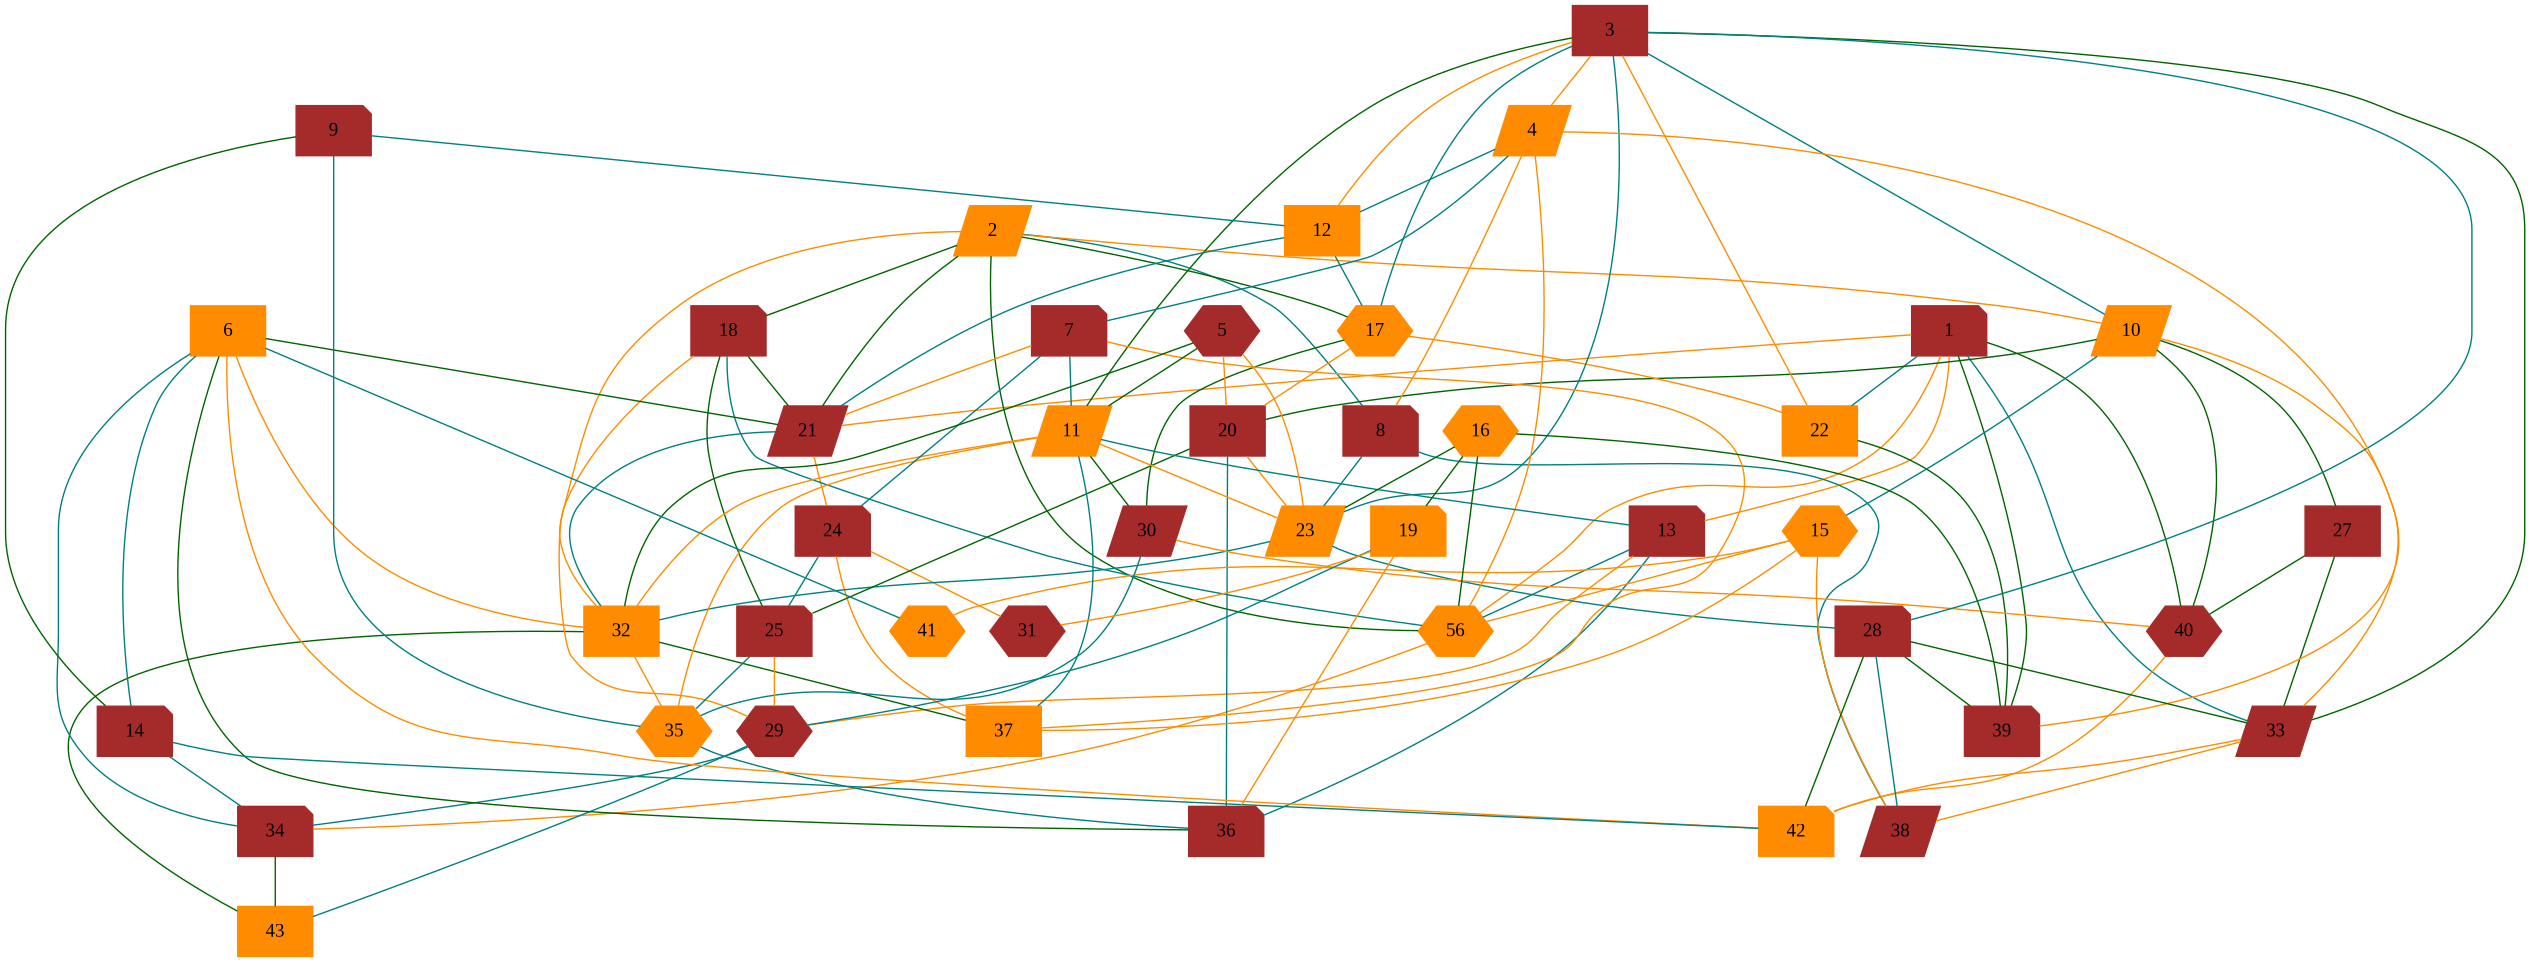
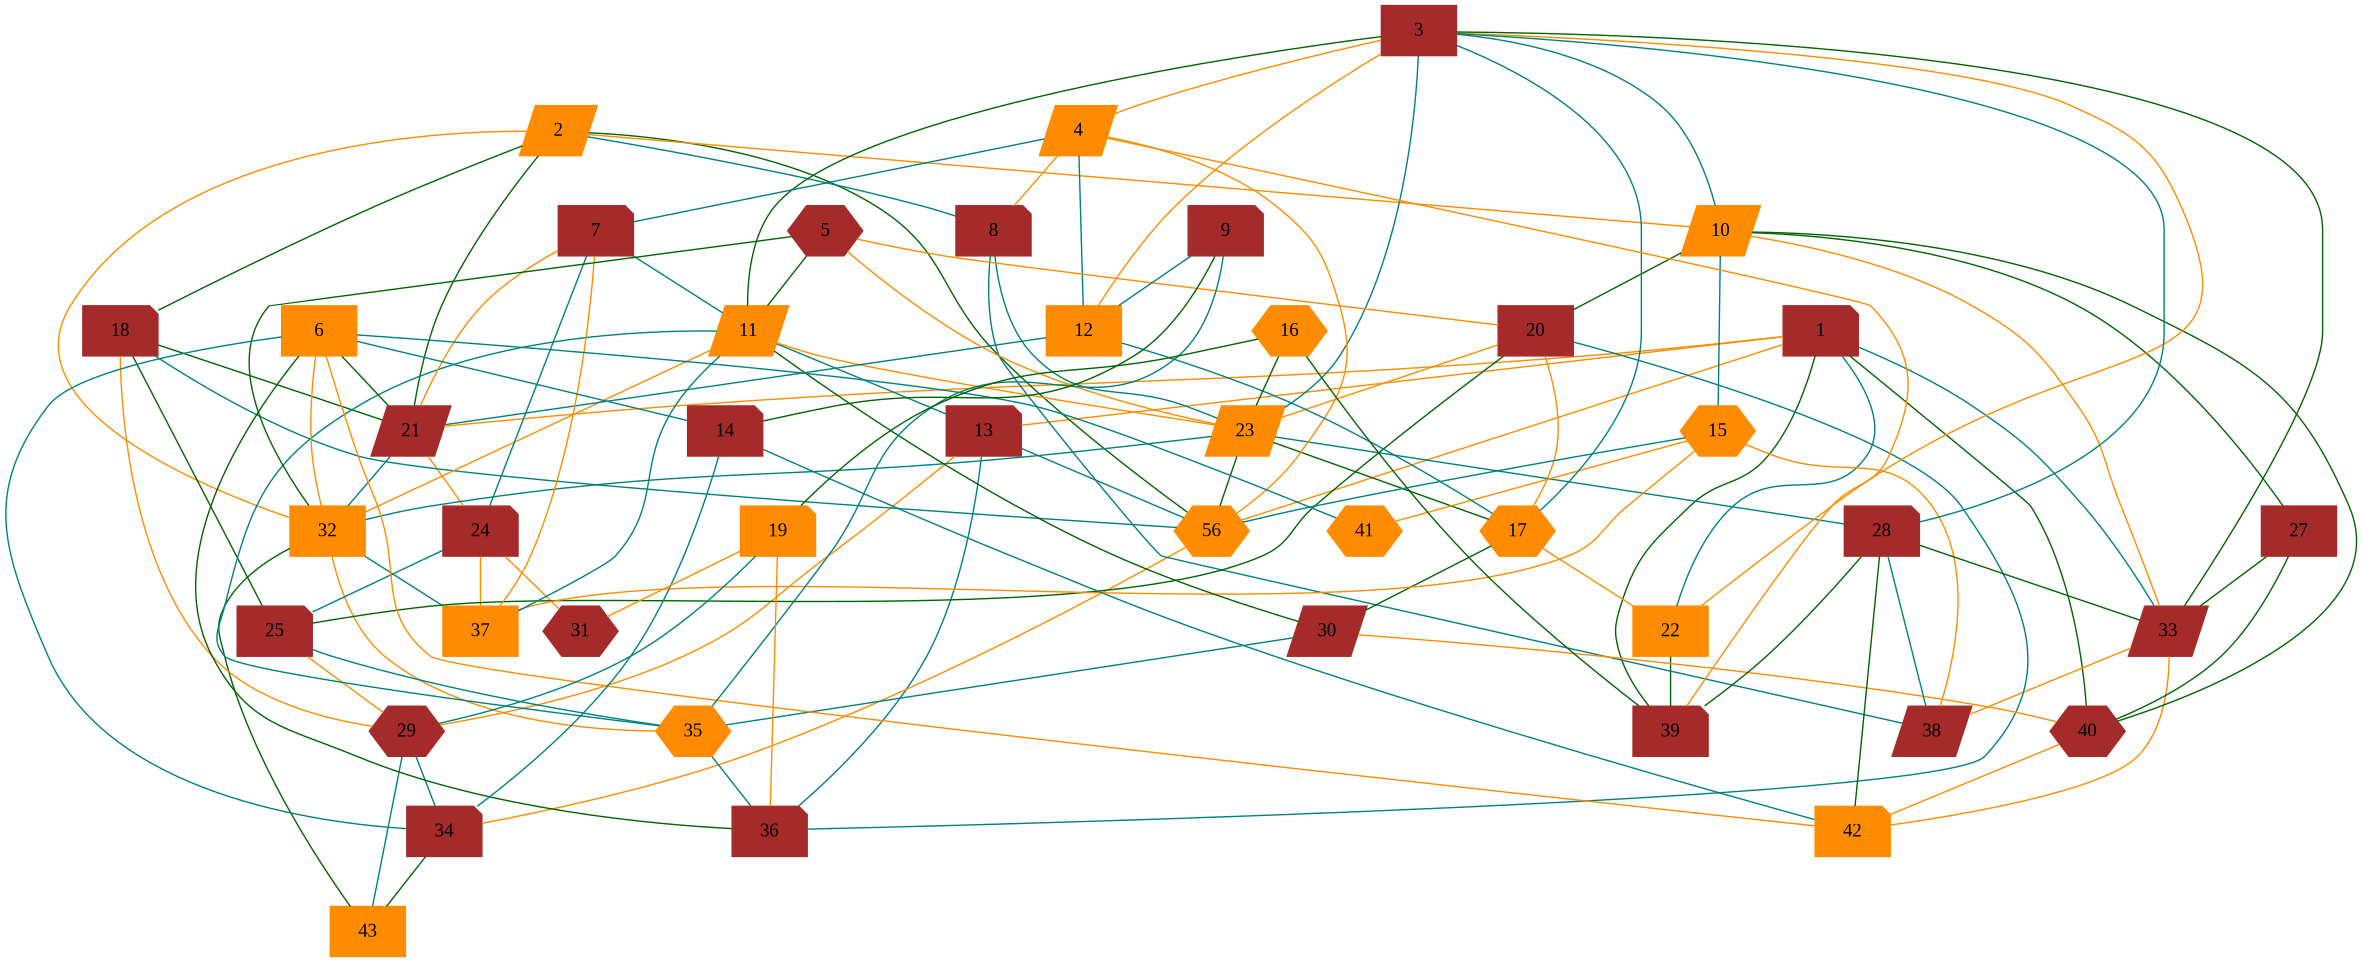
edge "2" -- "17": now "23" -- "17"
edge "11" -- "35": color darkorange -> teal
edge "16" -- "56": now "23" -- "56"
edge "15" -- "56": color darkorange -> teal
edge "32" -- "37": color darkgreen -> teal
